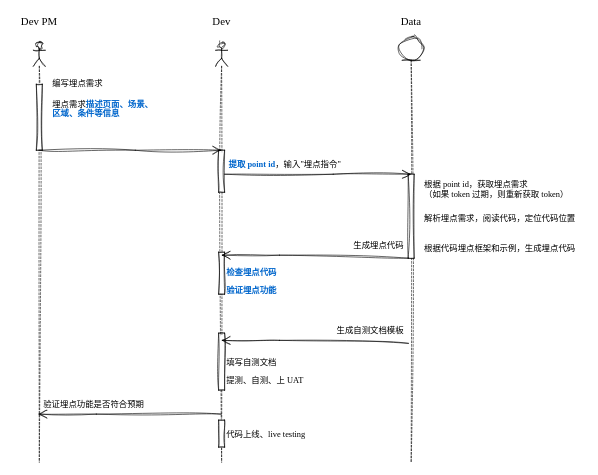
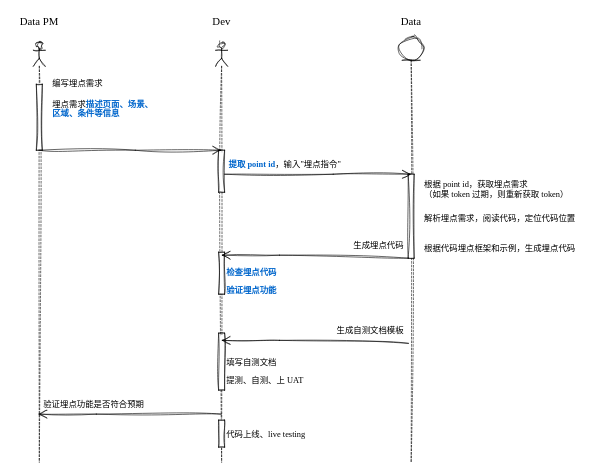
node "Dev PM": label "Dev PM" -> "Data PM"
